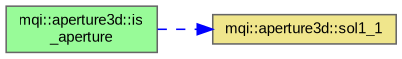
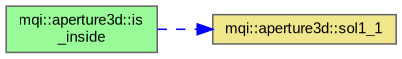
node "mqi::aperture3d::is _aperture": label "mqi::aperture3d::is _aperture" -> "mqi::aperture3d::is _inside"
